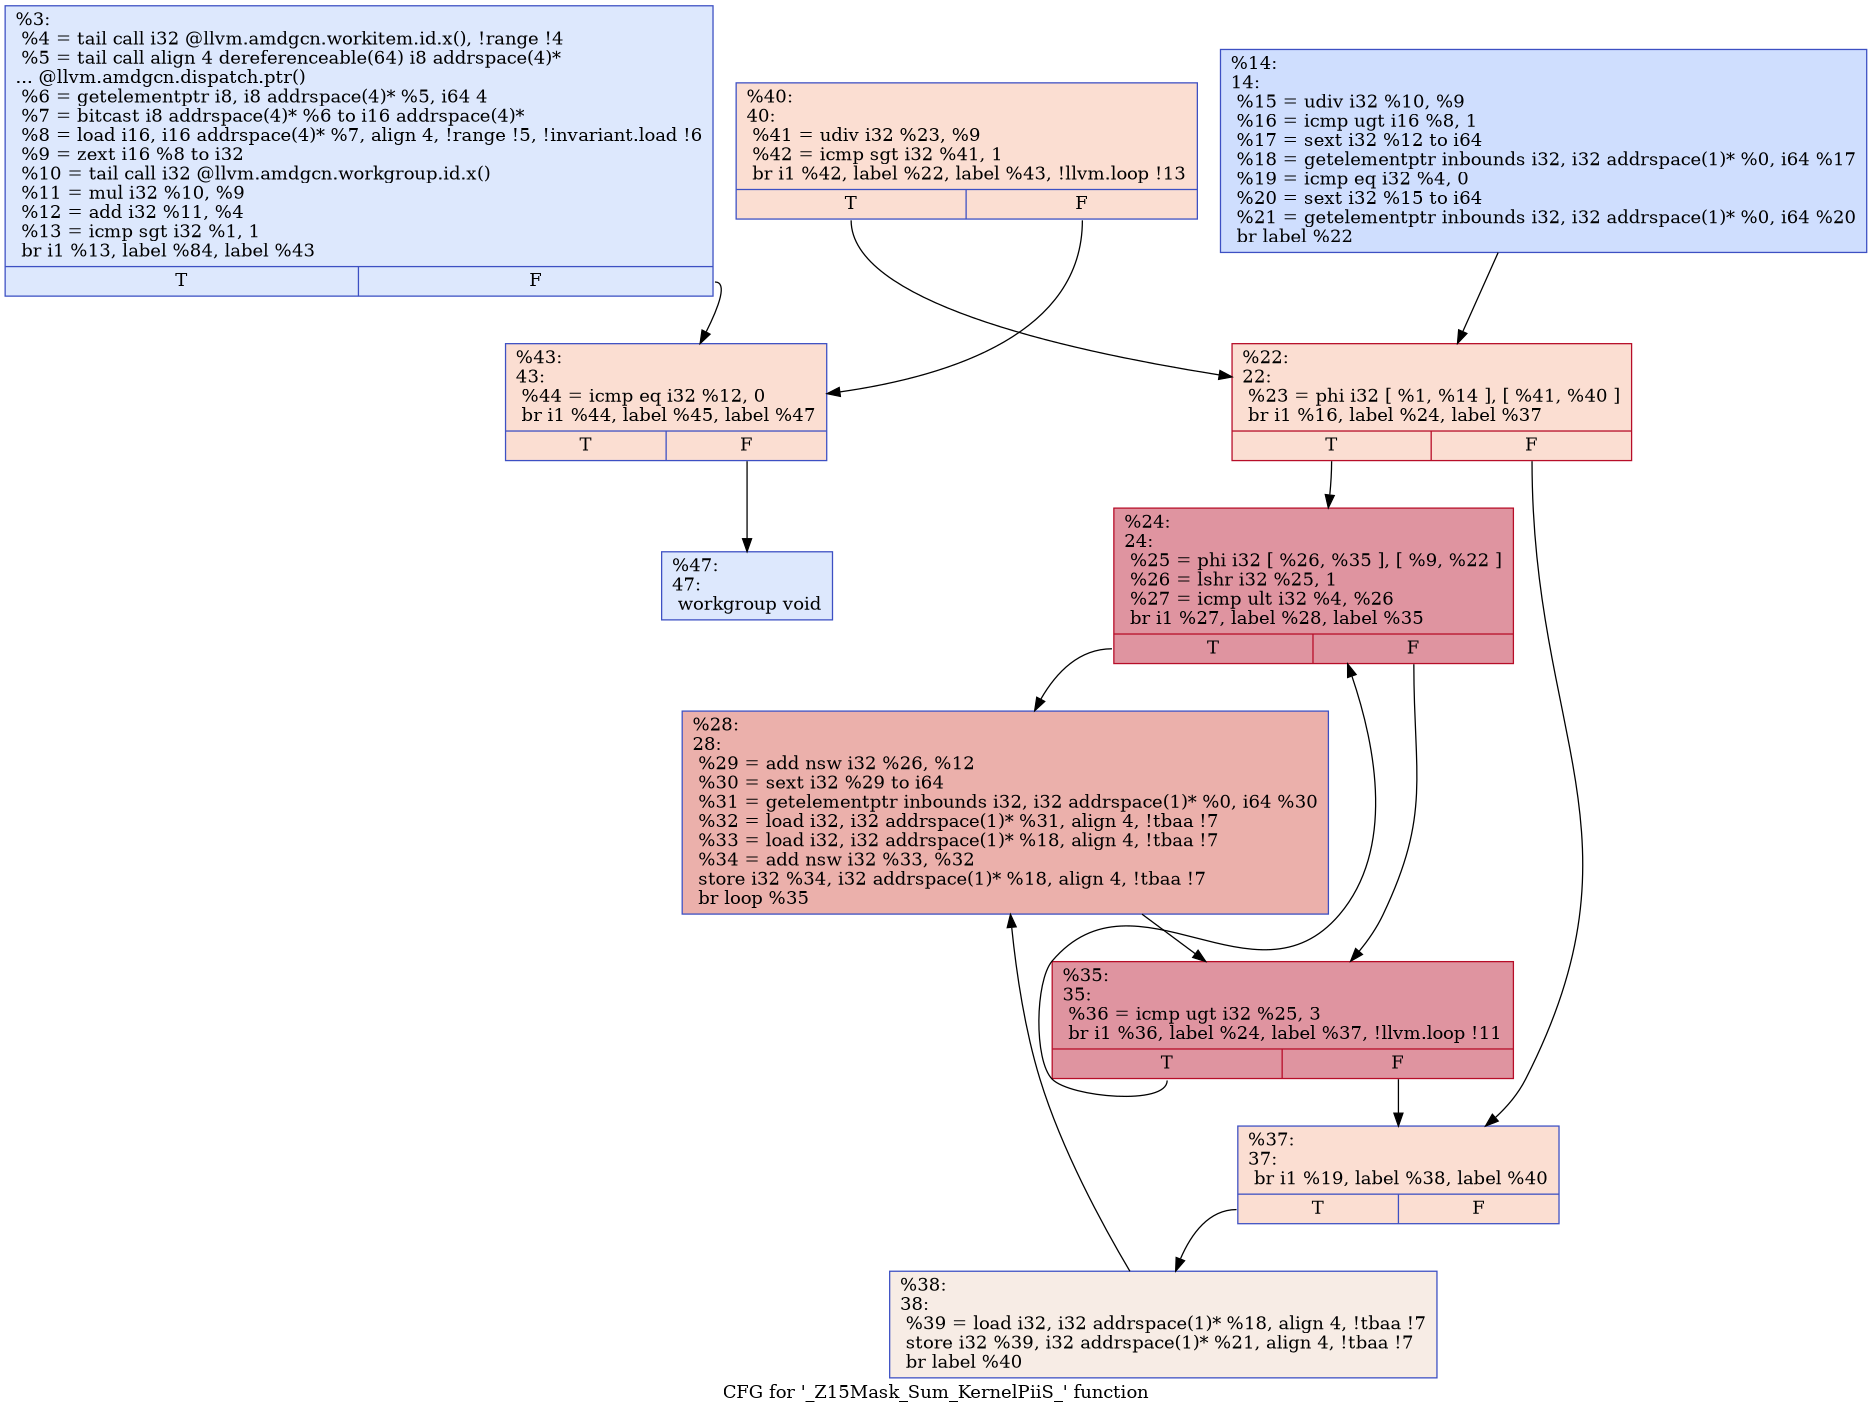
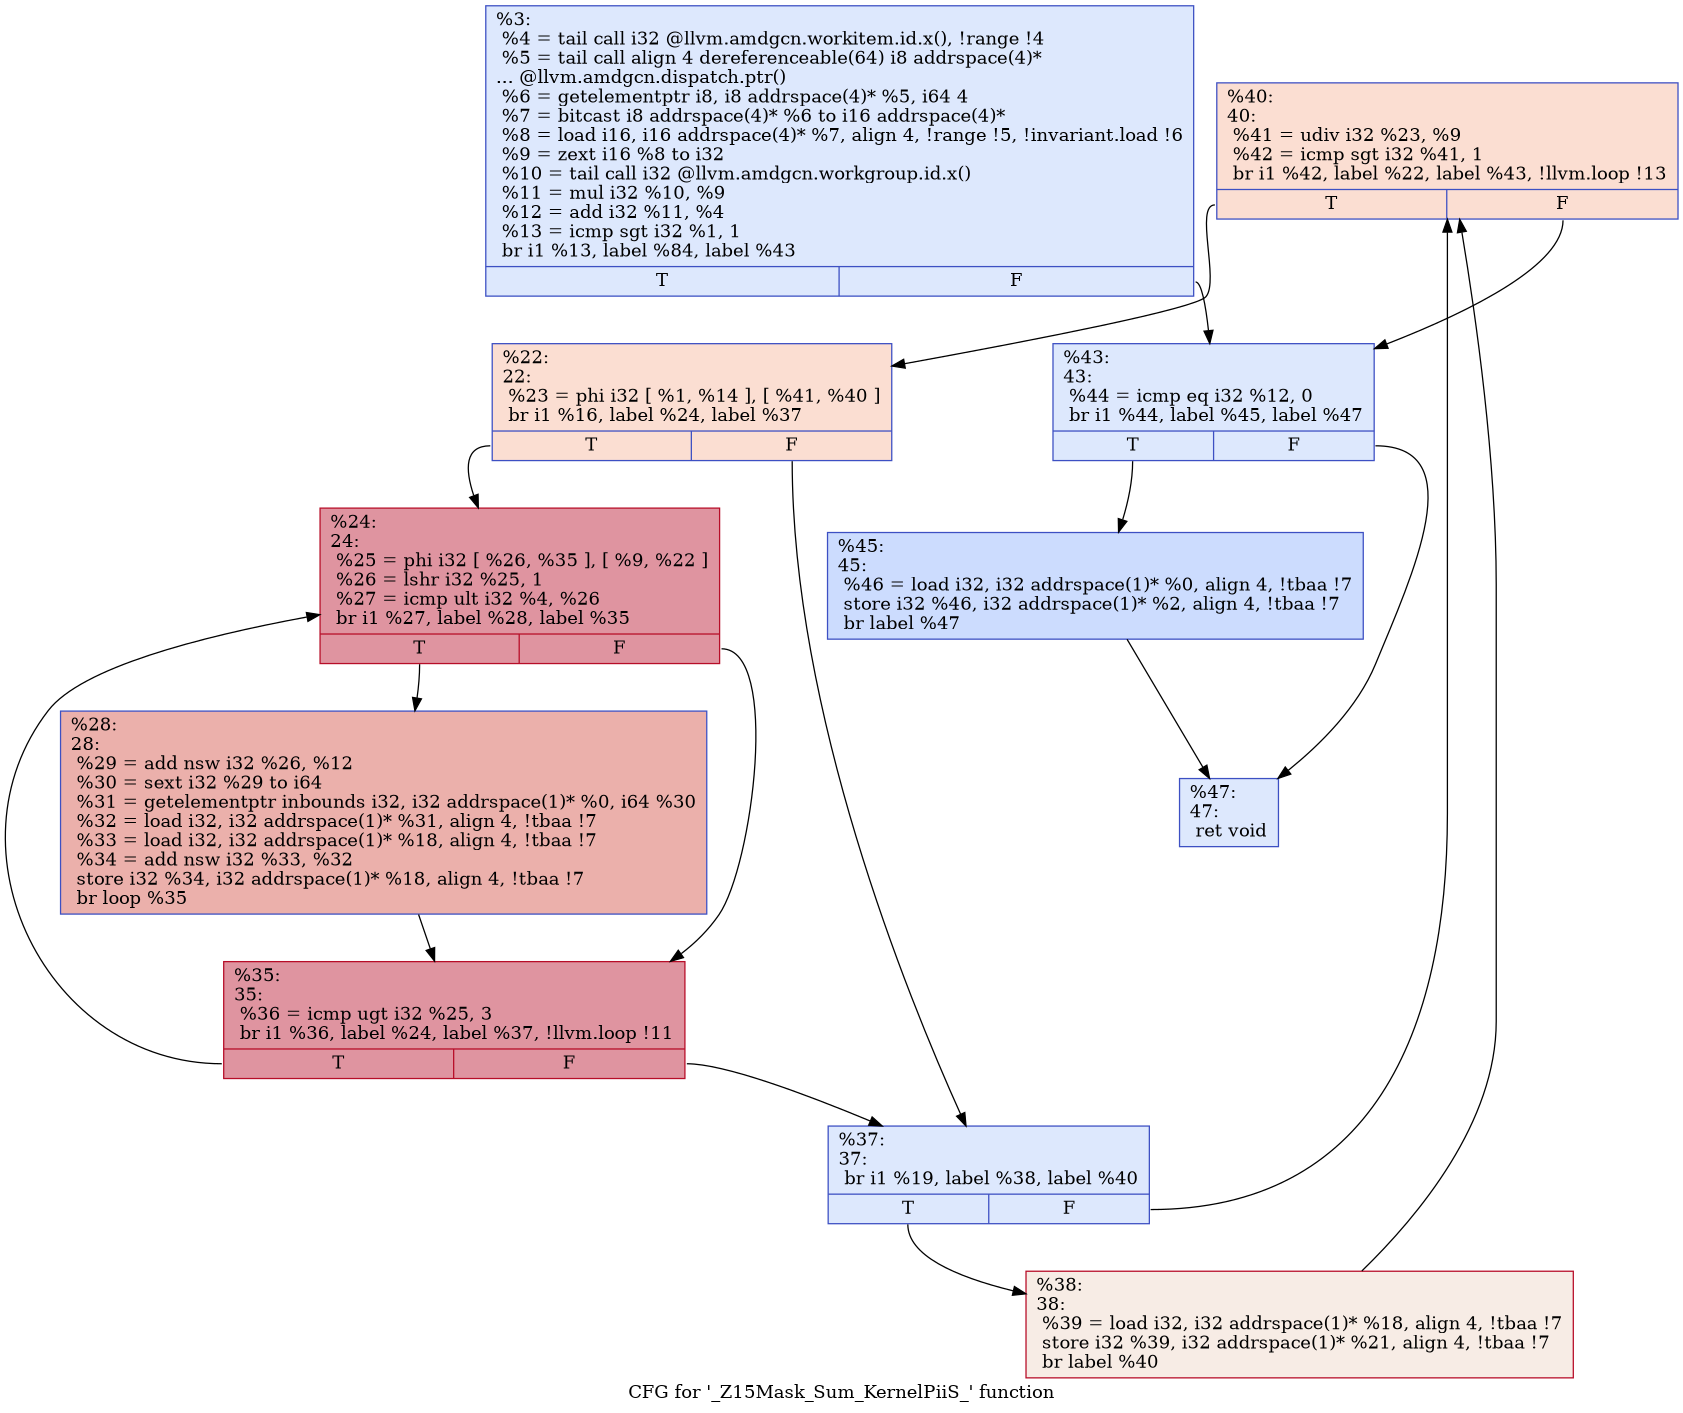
node "%14:": removed
node "%43:": fillcolor #f7b59970 -> #b2ccfb70
node "%22:": color #b70d28ff -> #3d50c3ff
node "%45:": added
node "%47:": text "workgroup void" -> "ret void"
edge "%37:" -> "%40:": added
edge "%38:" -> "%28:": now "%38:" -> "%40:"
node "%37:": fillcolor #f7b59970 -> #b2ccfb70
node "%38:": color #3d50c3ff -> #b70d28ff
